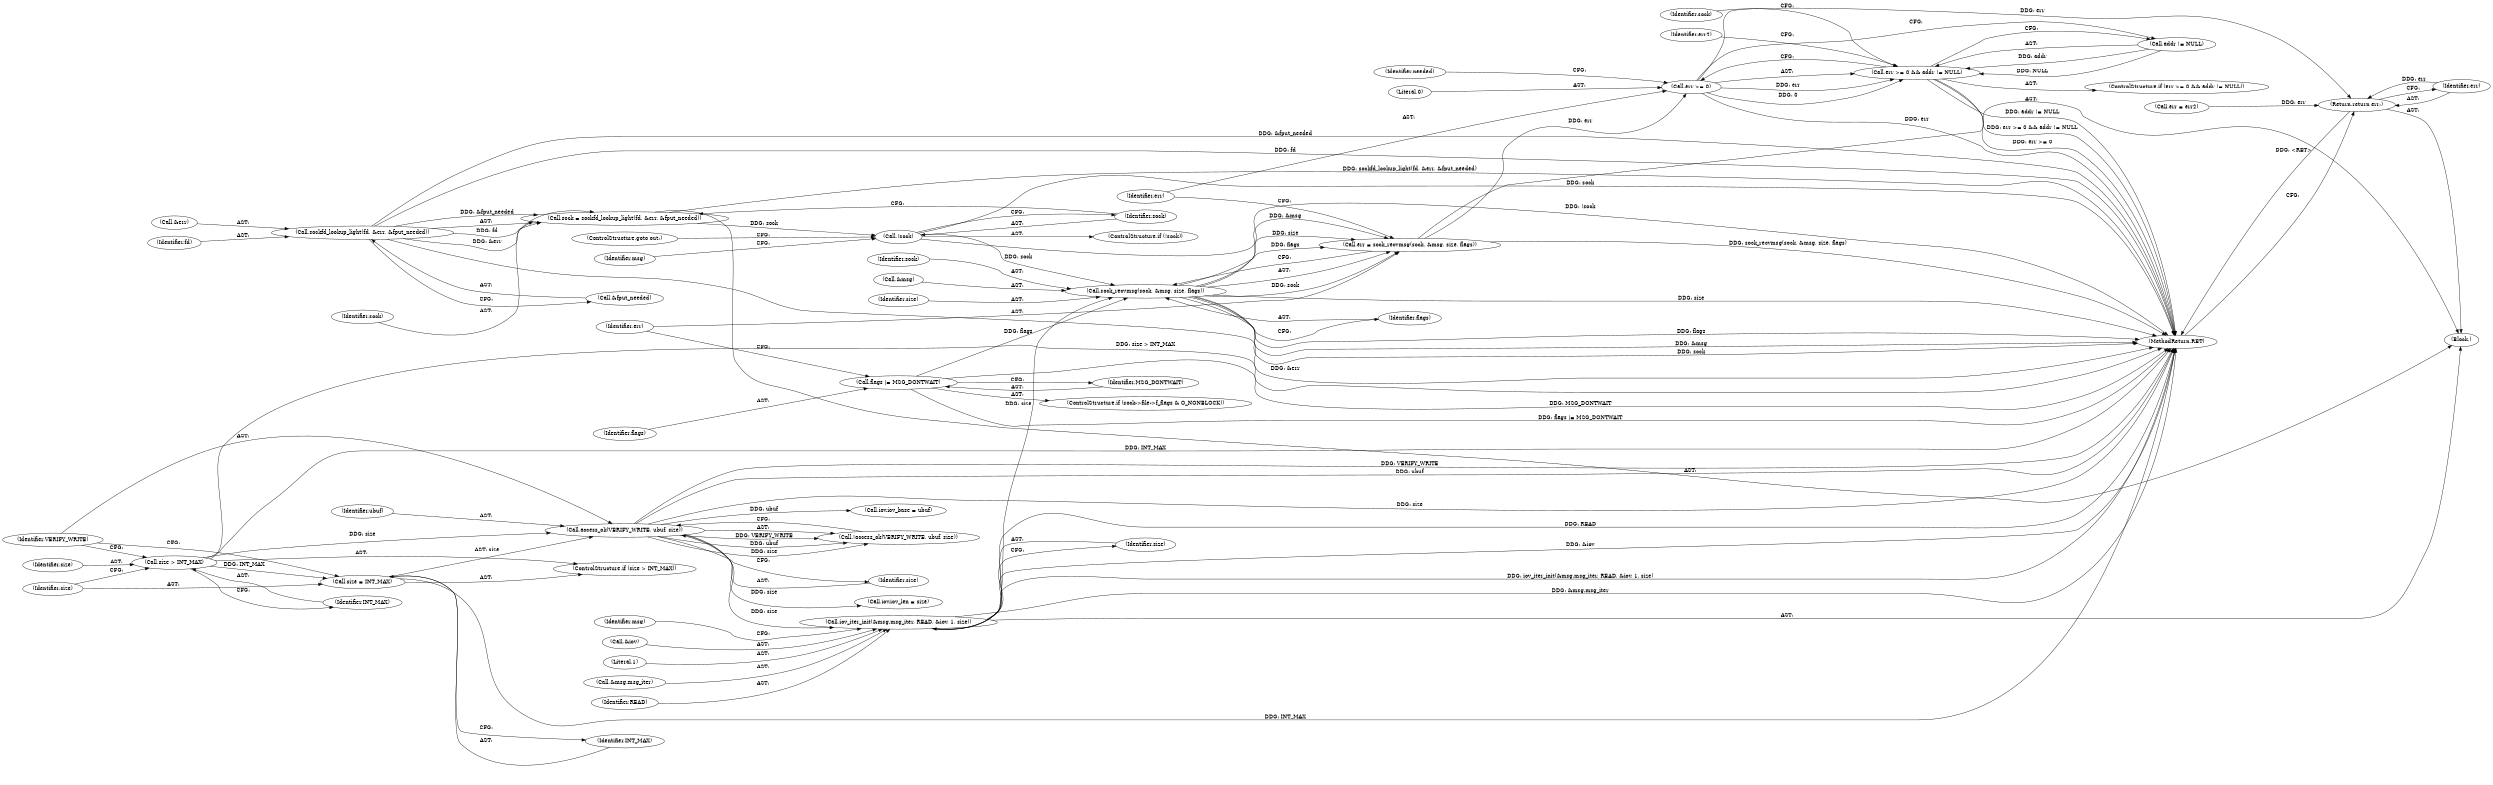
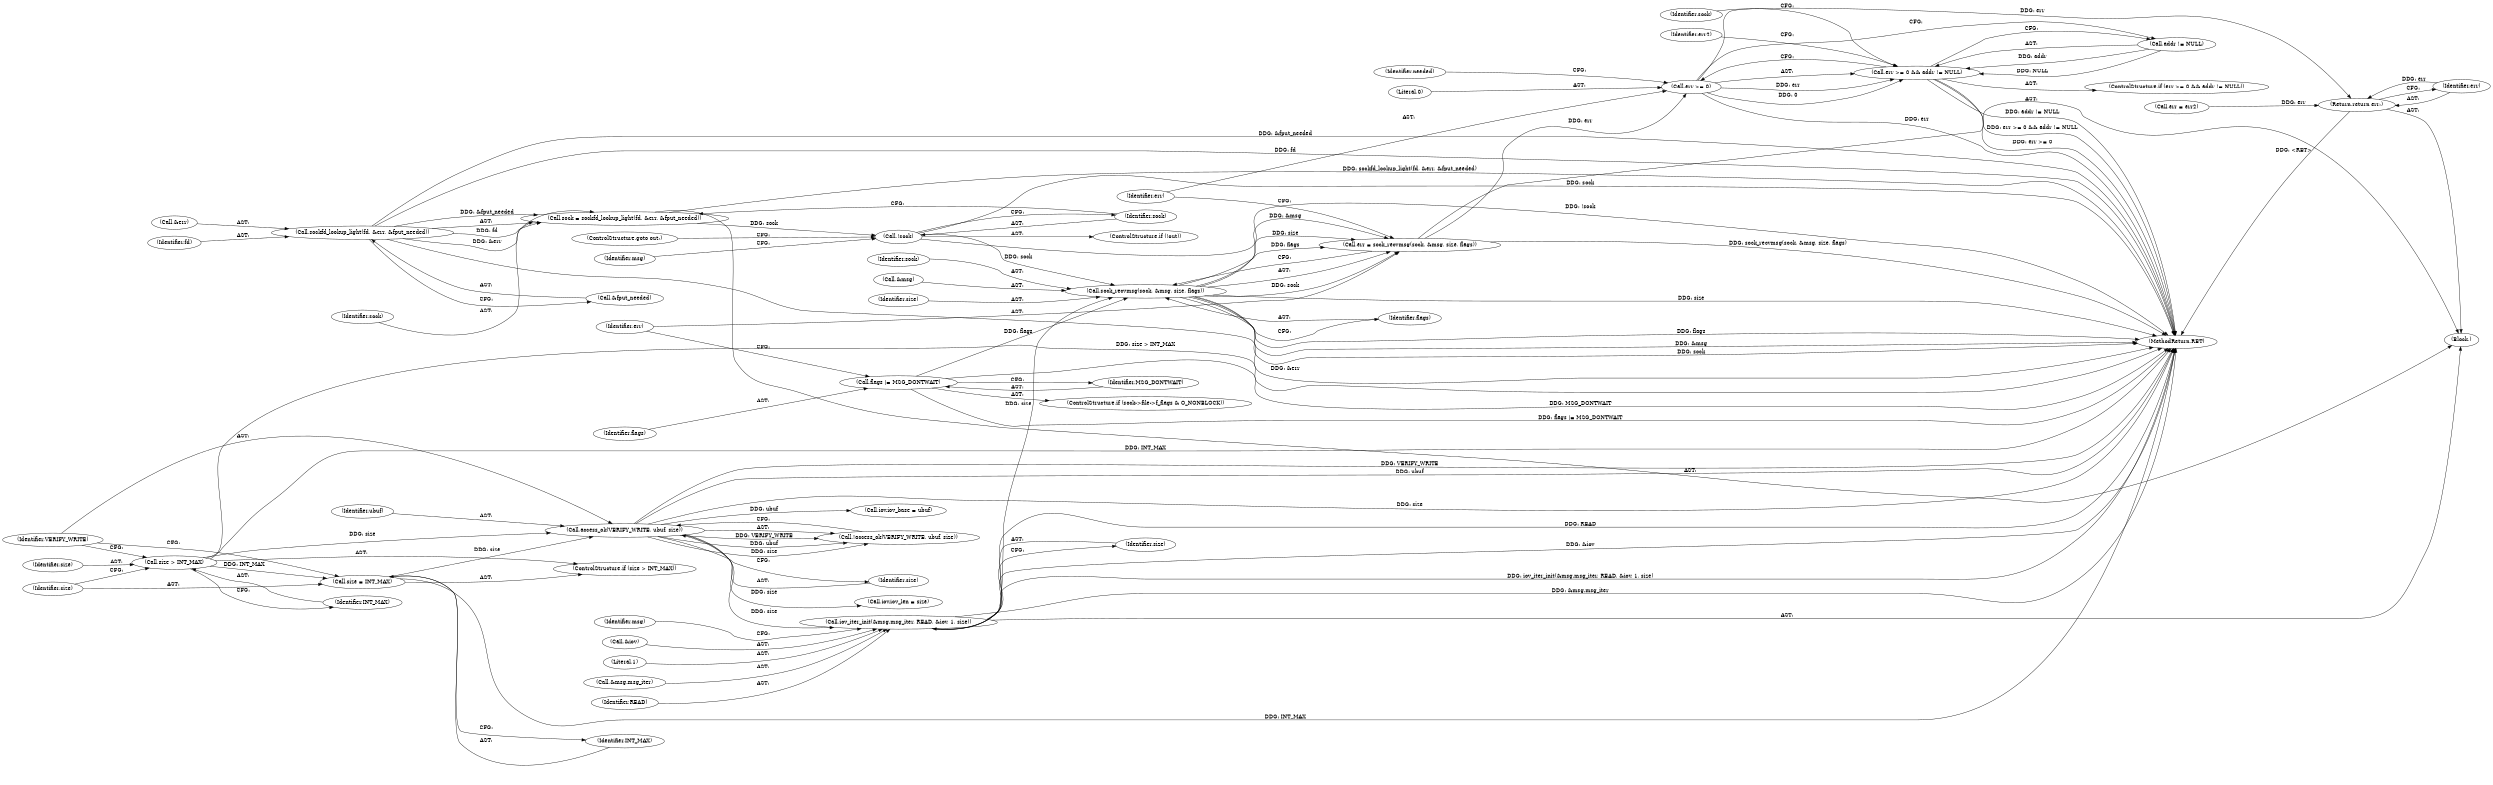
edge "(MethodReturn,RET)" -> "(Return,return err;)": removed, label "CFG:"
node "(ControlStructure,if (!sock))": label "(ControlStructure,if (!sock))" -> "(ControlStructure,if (!out))"
edge "(Call,size = INT_MAX)" -> "(Call,access_ok(VERIFY_WRITE, ubuf, size))": label "AST: size" -> "DDG: size"
